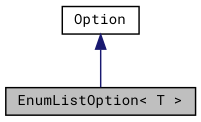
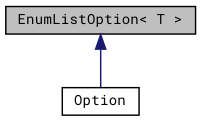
edge "EnumListOption< T >" -> "Option": reversed
